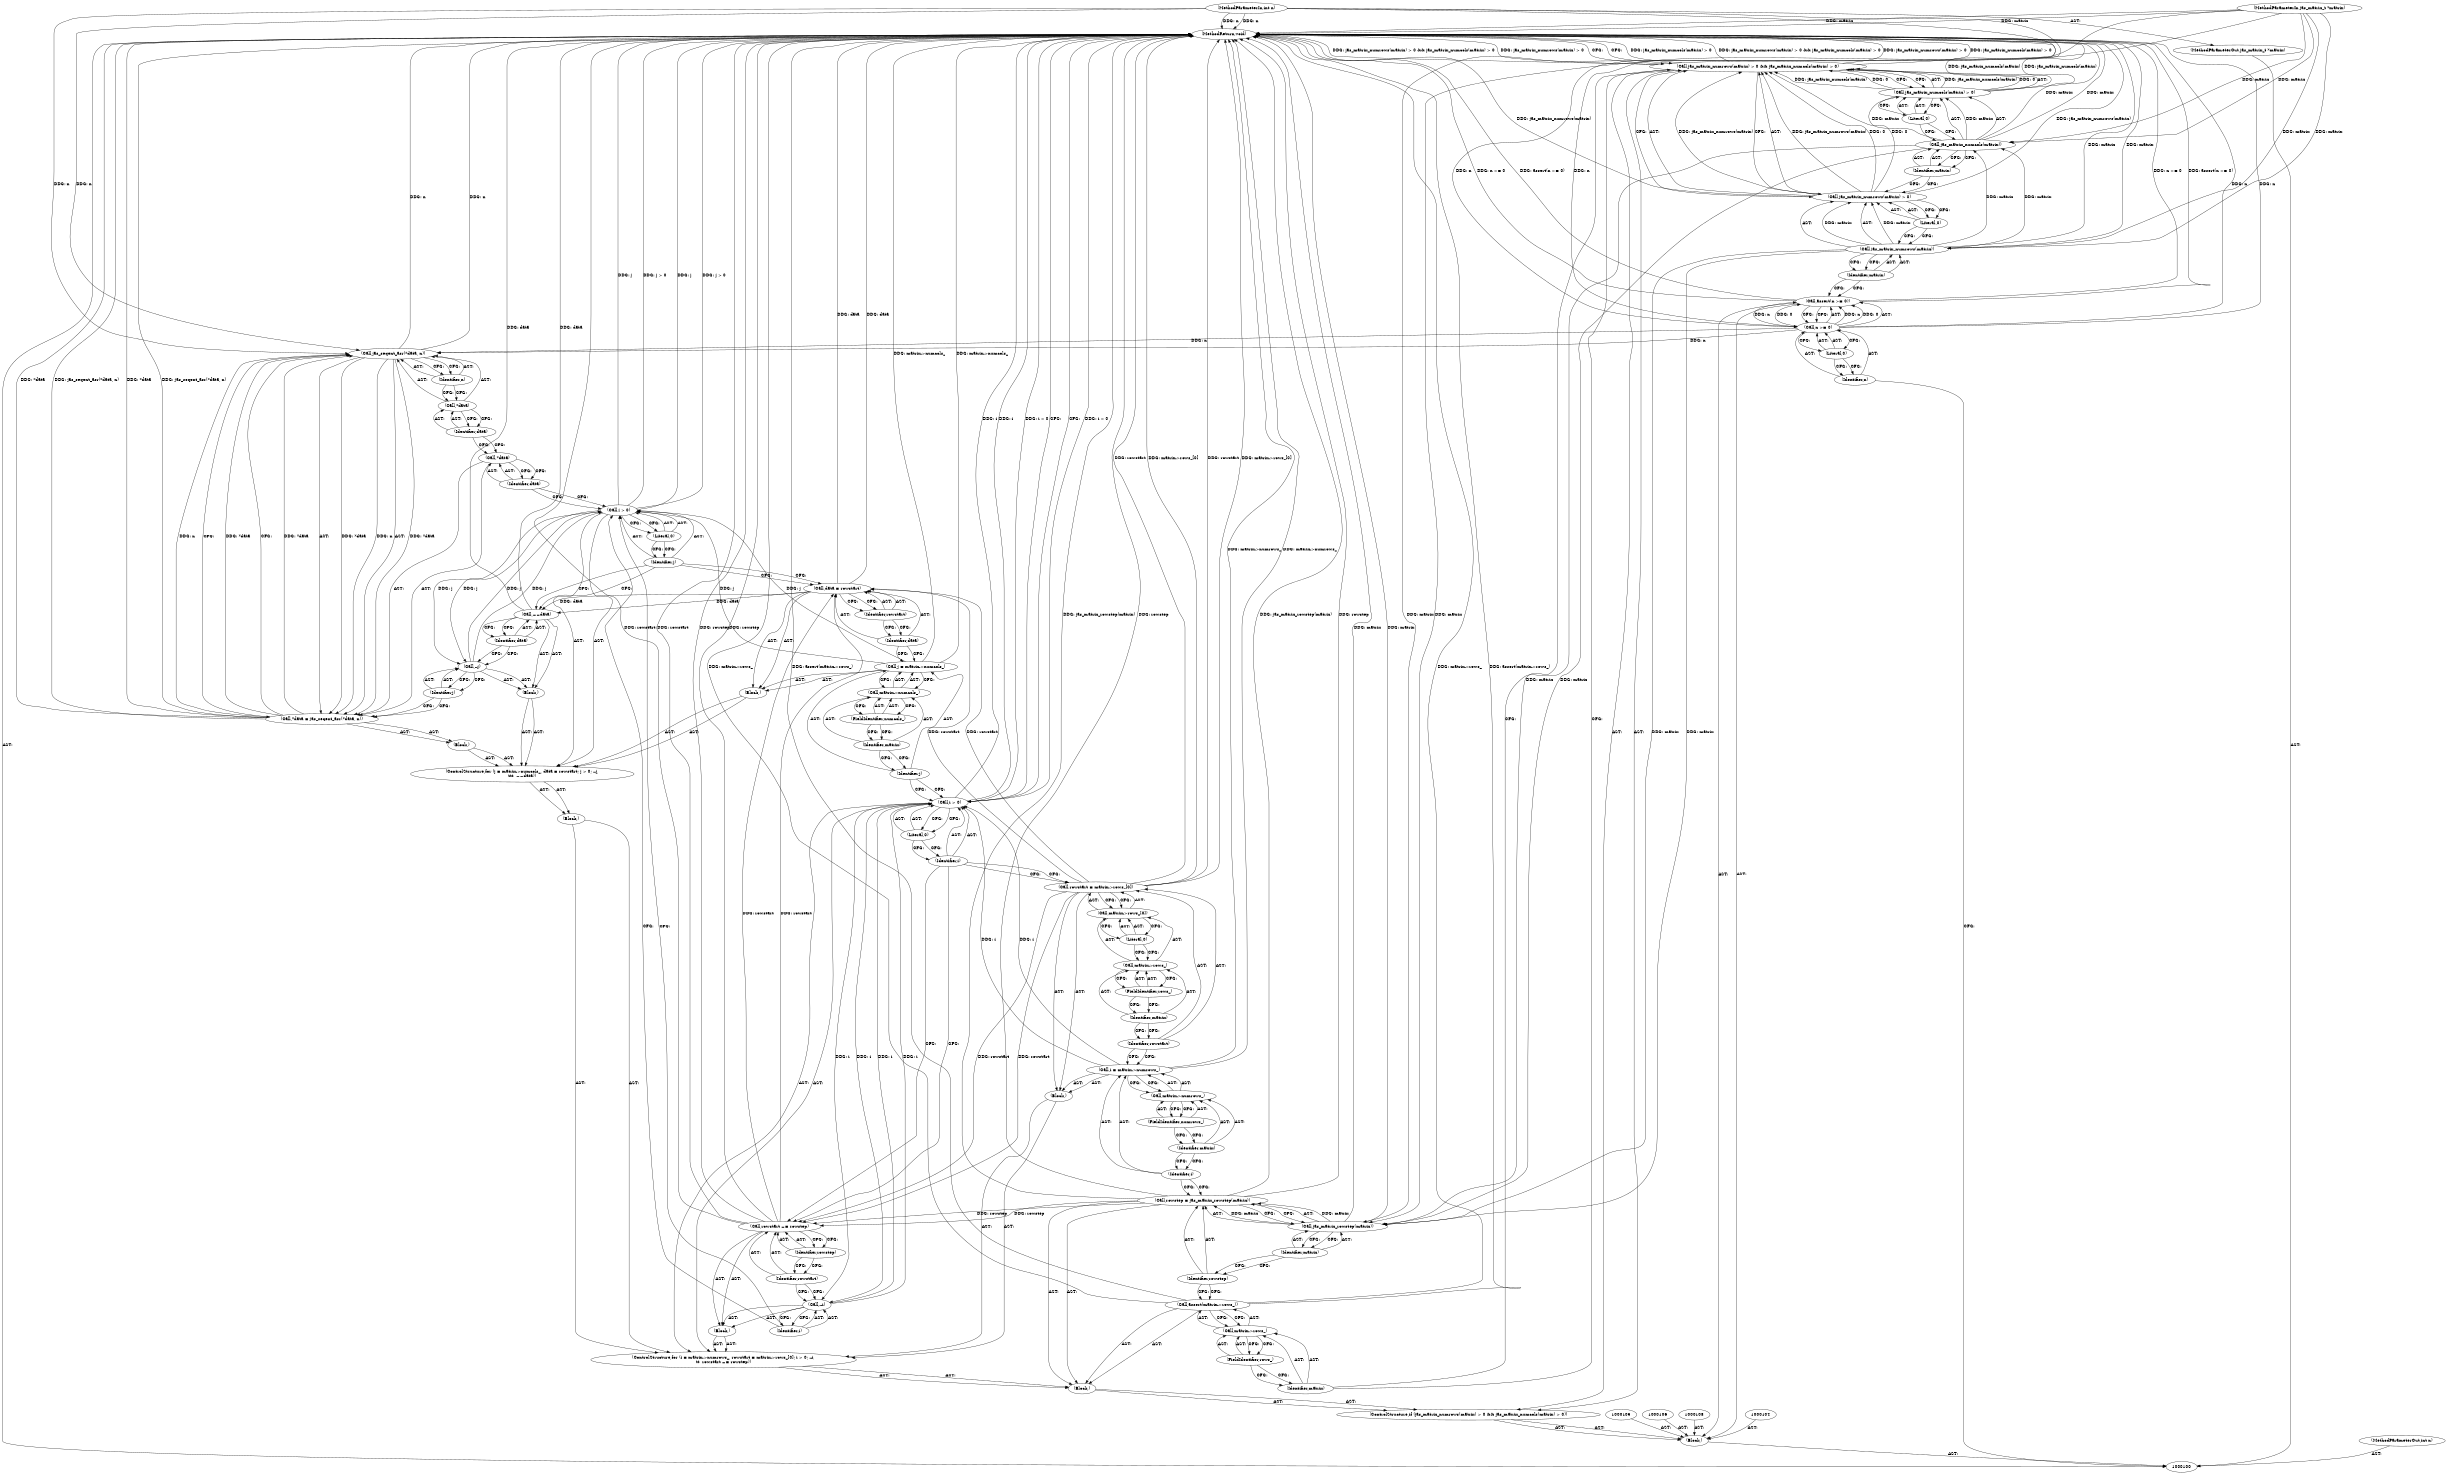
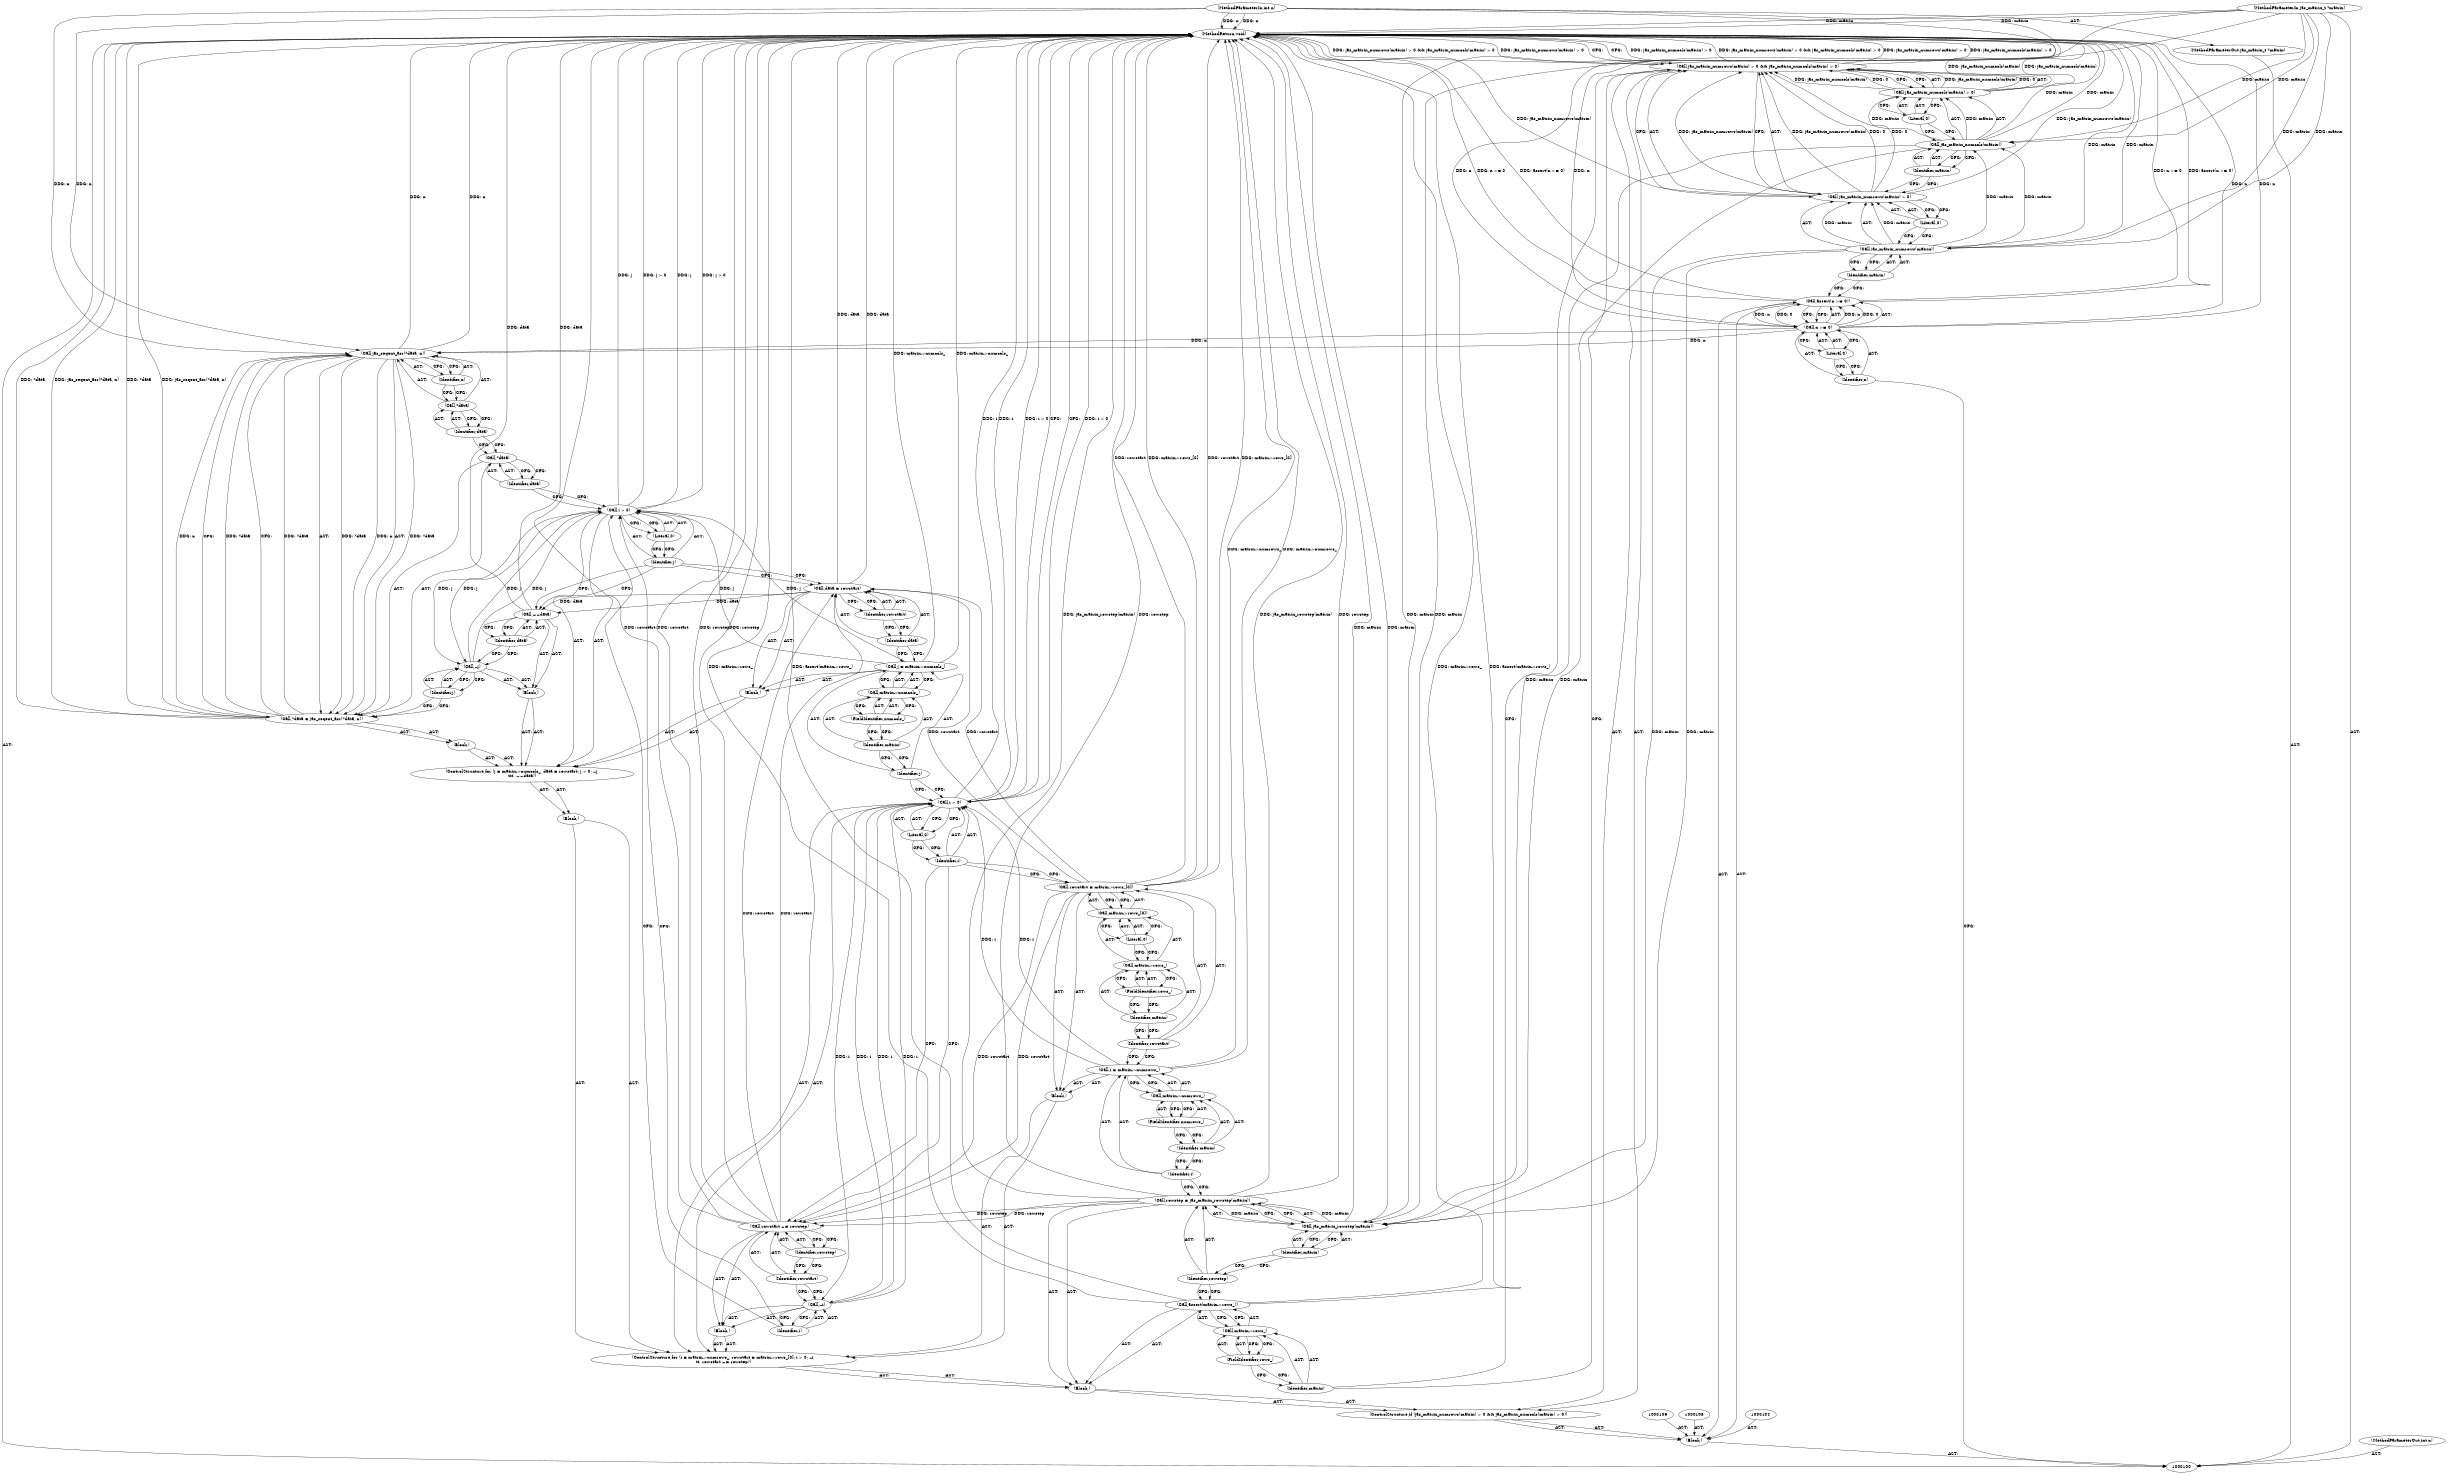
edge "(MethodParameterIn,jas_matrix_t *matrix)" -> "1000100": added, label "AST:"
node "1000105": removed
